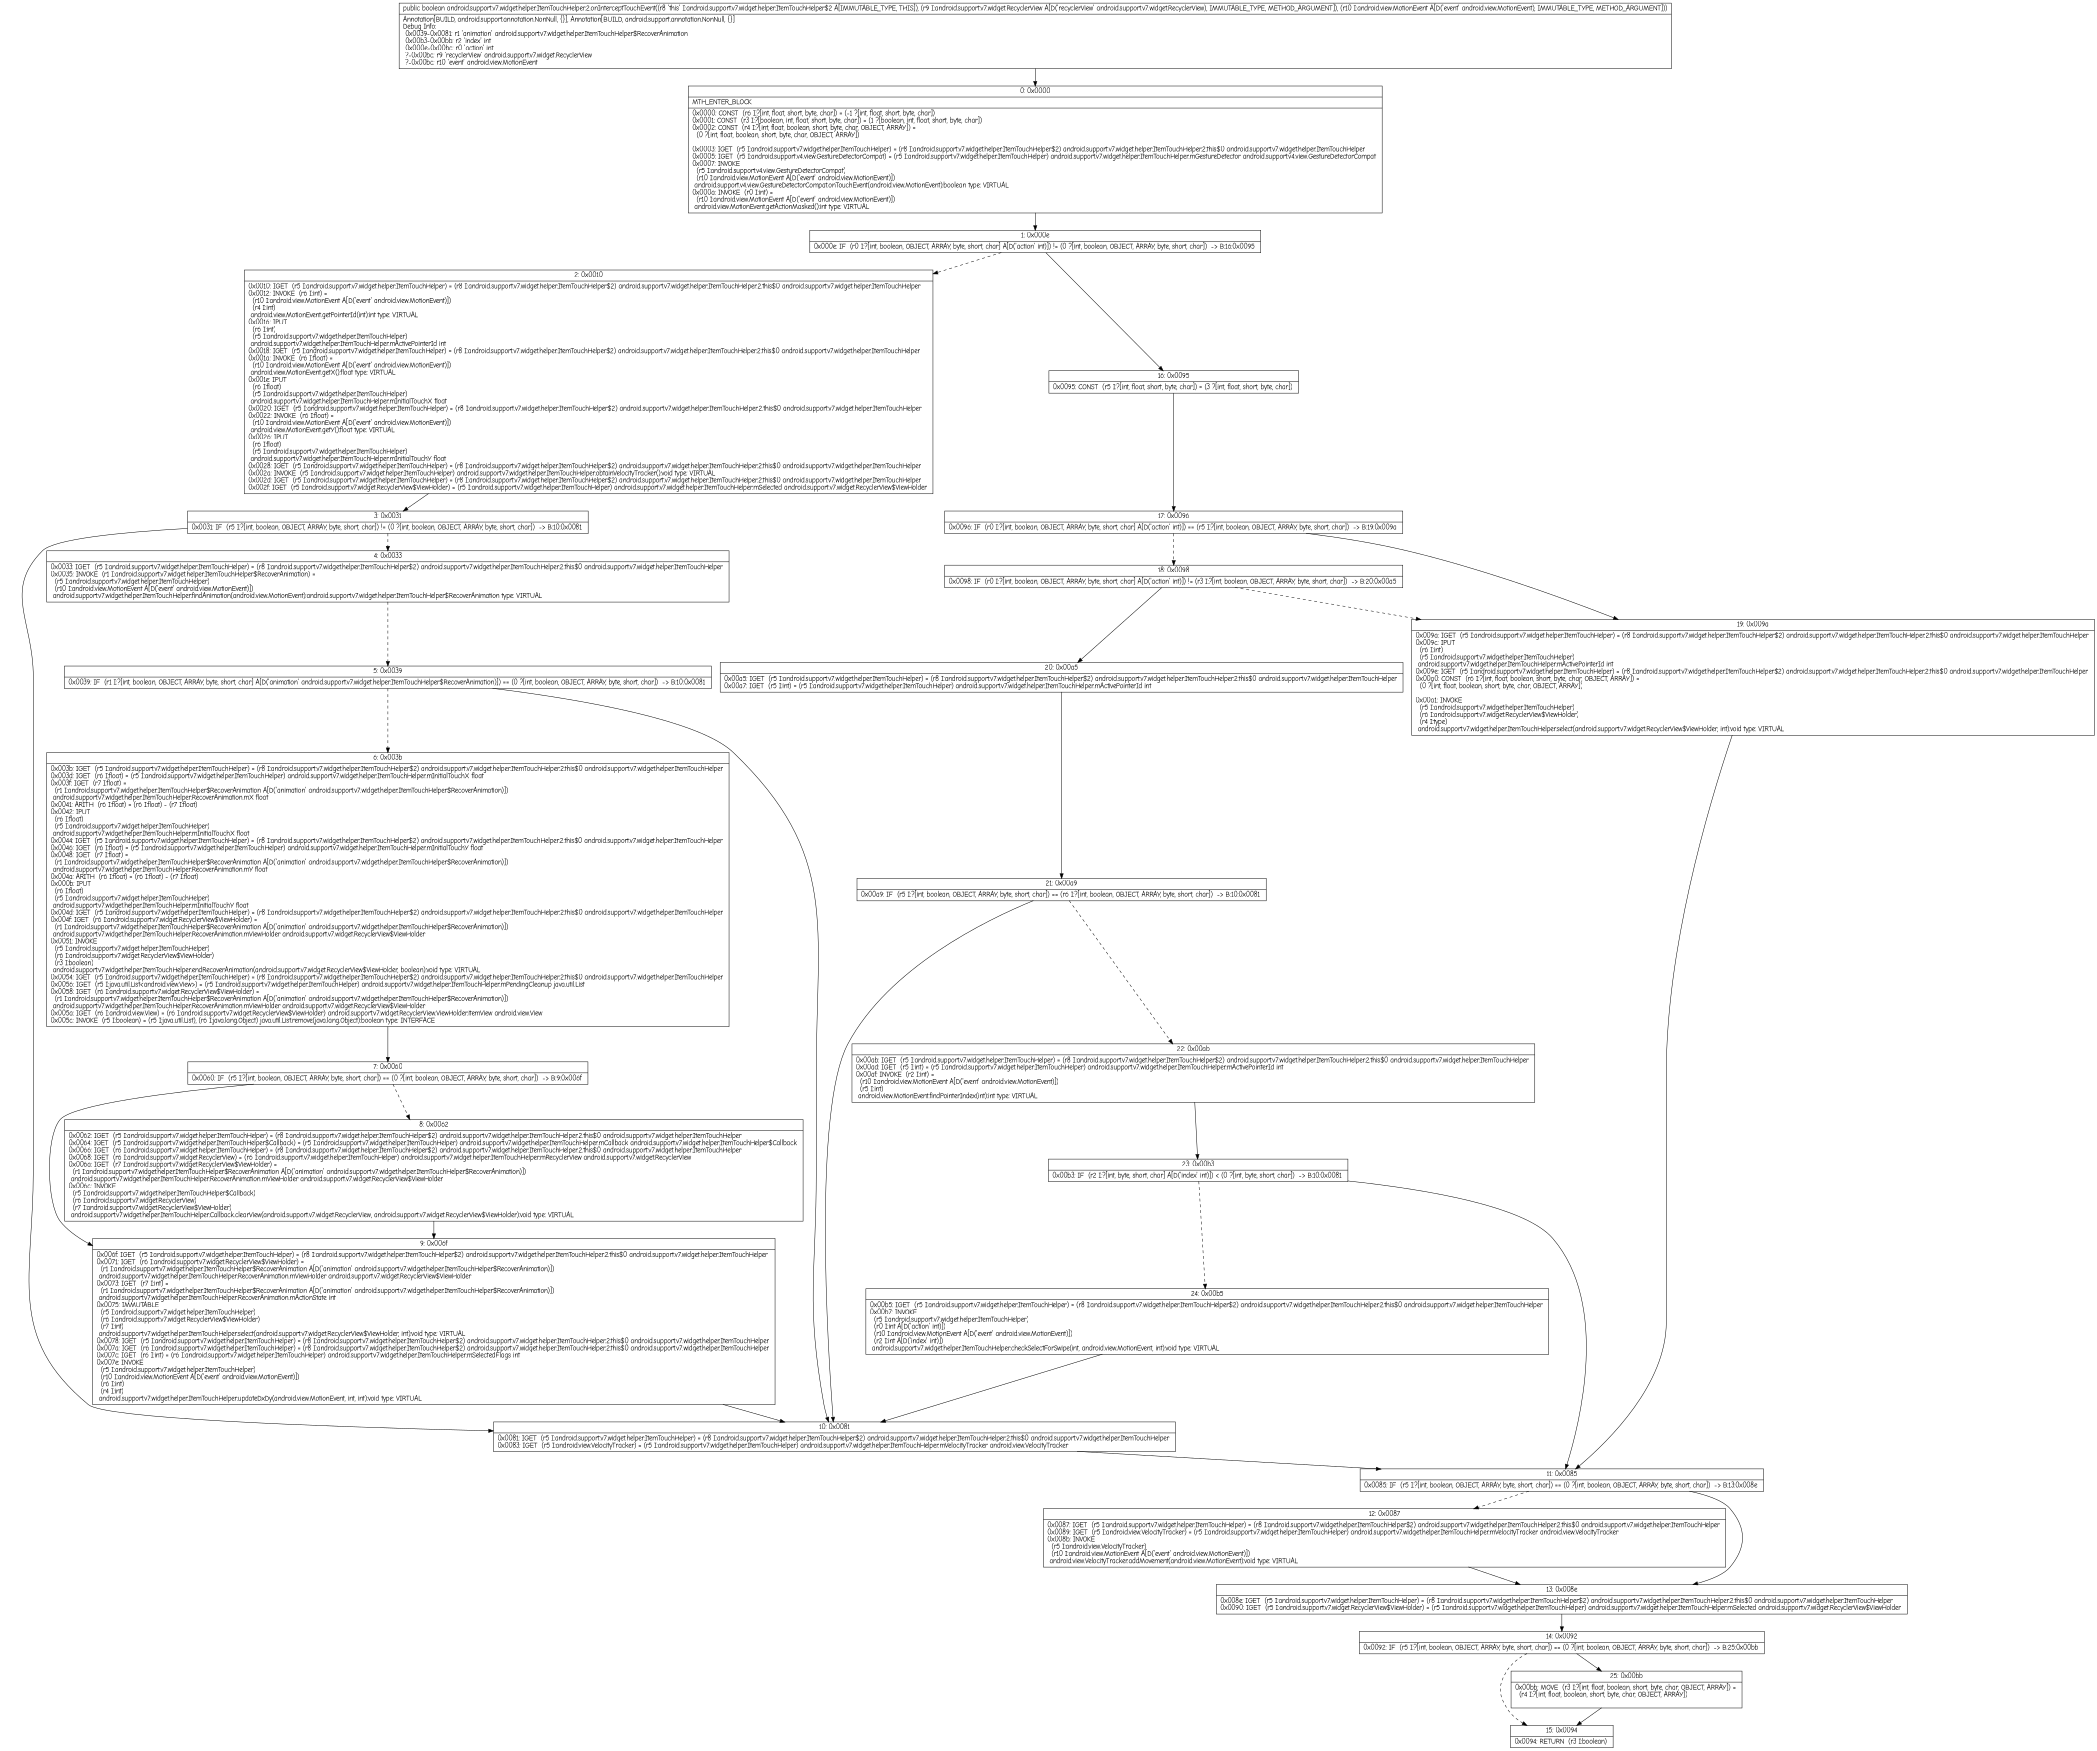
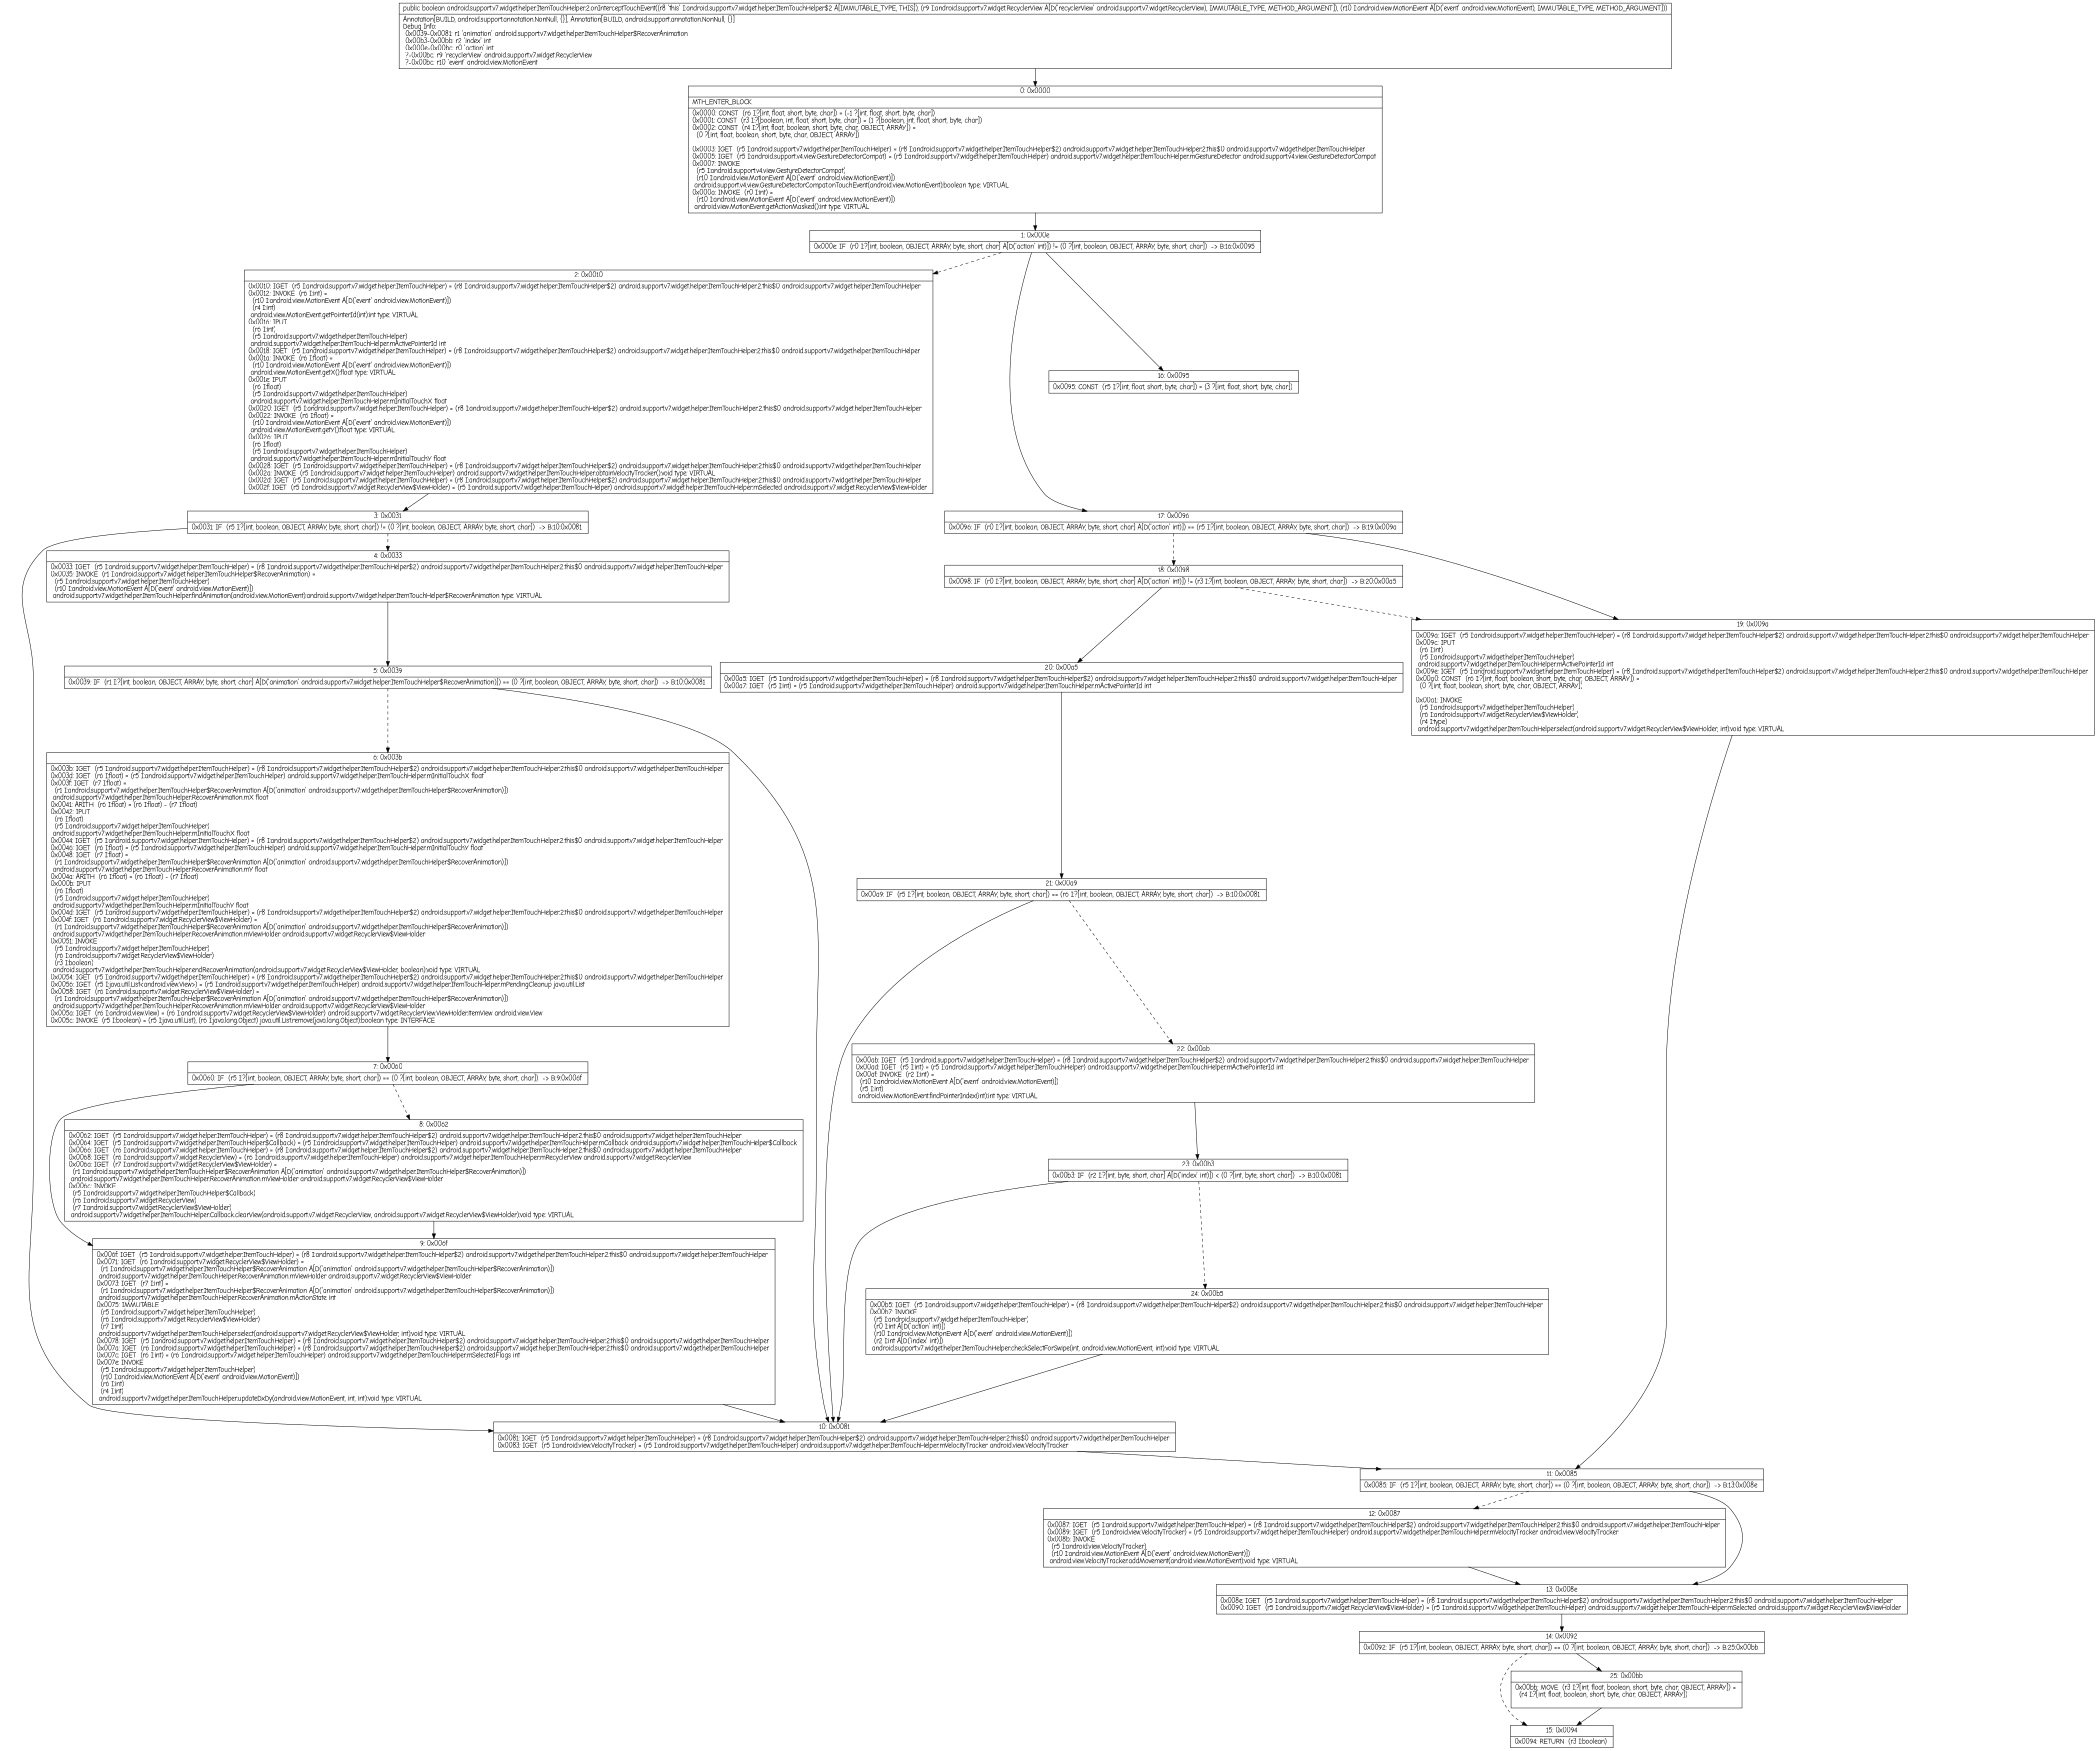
edge "16: 0x0095" -> "17: 0x0096": now "1: 0x000e" -> "17: 0x0096"
edge "4: 0x0033" -> "5: 0x0039": style dashed -> solid
edge "23: 0x00b3" -> "11: 0x0085": now "23: 0x00b3" -> "10: 0x0081"
